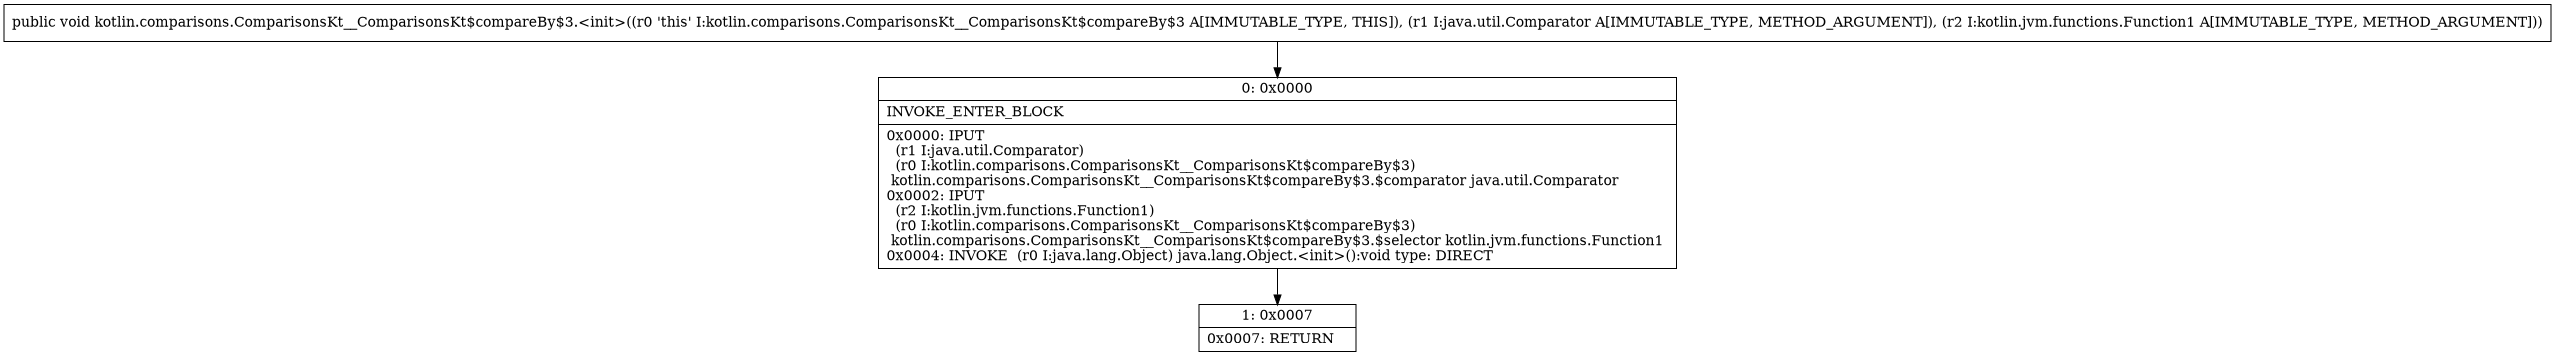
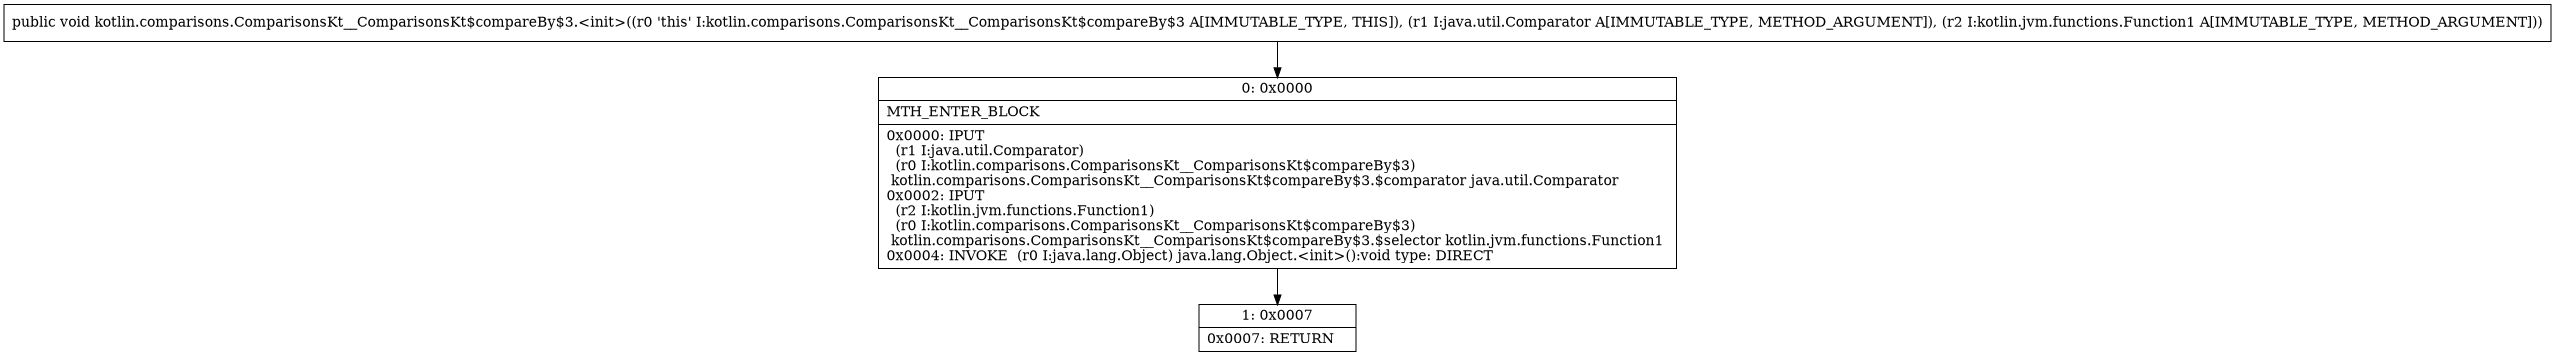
node "0: 0x0000": text "INVOKE_ENTER_BLOCK" -> "MTH_ENTER_BLOCK"
